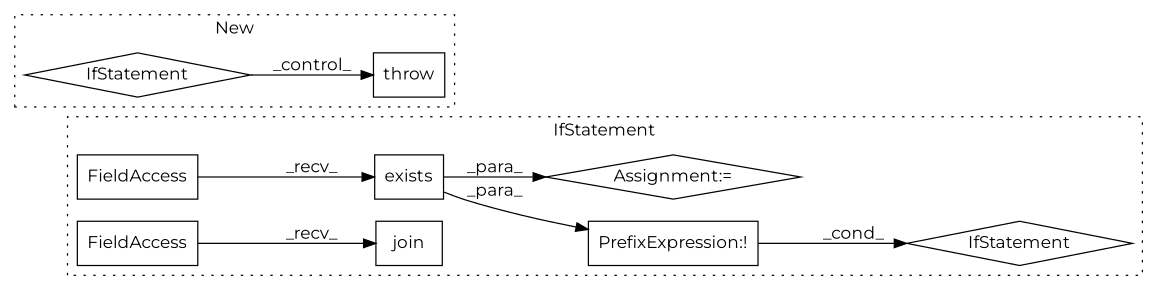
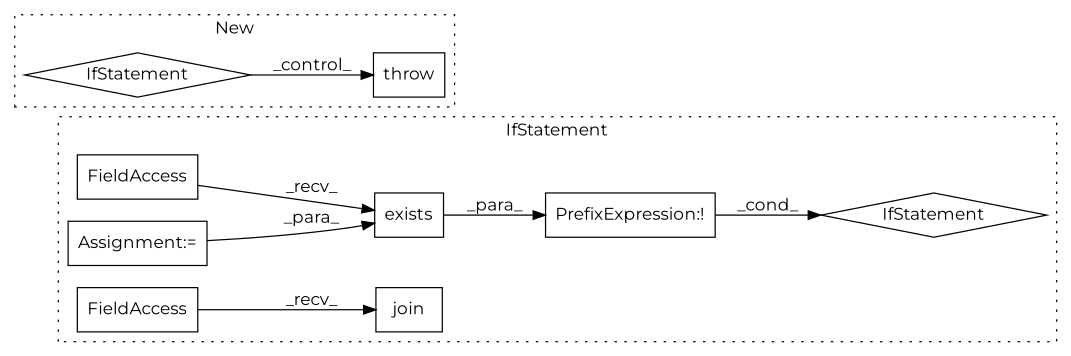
edge "exists" -> "Assignment:=": reversed
node "Assignment:=": shape diamond -> box
